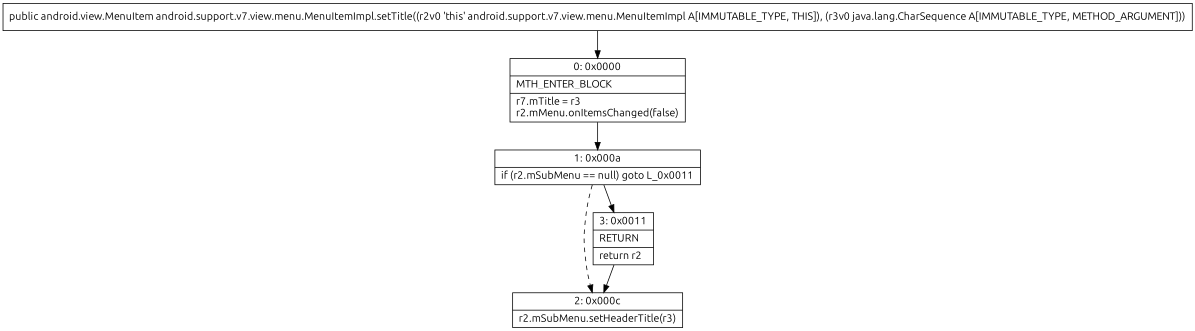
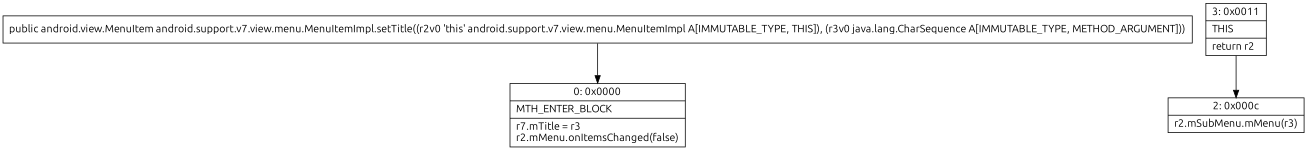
node "1: 0x000a": removed
node "3: 0x0011": text "RETURN" -> "THIS"
node "2: 0x000c": text "r2.mSubMenu.setHeaderTitle(r3)" -> "r2.mSubMenu.mMenu(r3)"
